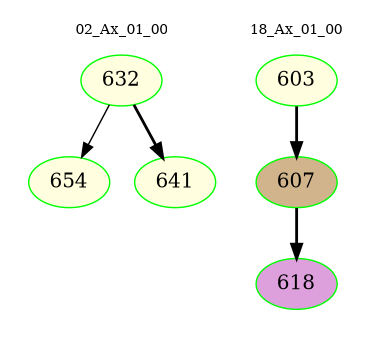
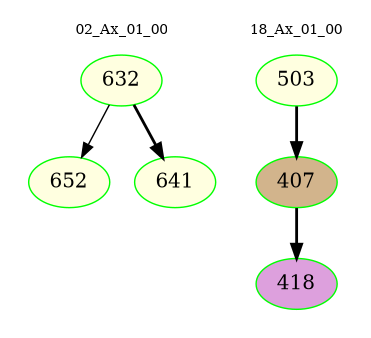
node "603": label "603" -> "503"
node "654": label "654" -> "652"
node "607": label "607" -> "407"
node "618": label "618" -> "418"
